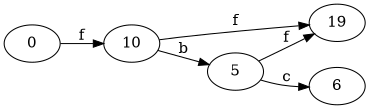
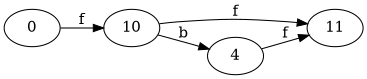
node "19": label "19" -> "11"
node "5": label "5" -> "4"
node "6": removed
